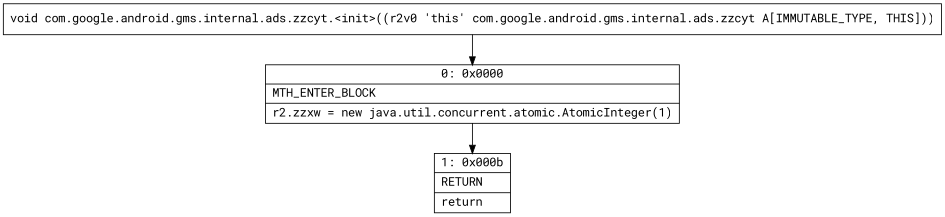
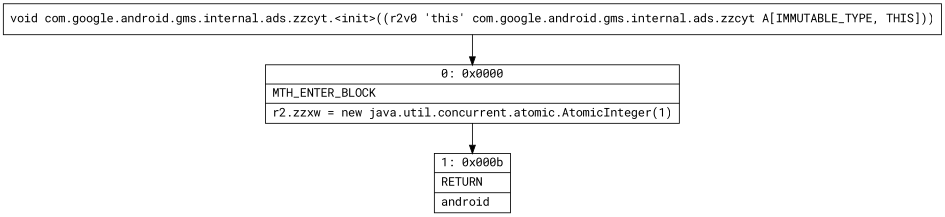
node "1: 0x000b": text "return" -> "android"
